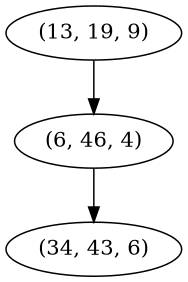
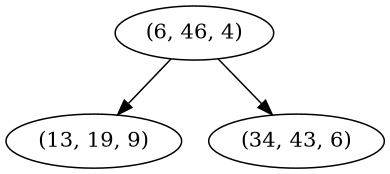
edge "(13, 19, 9)" -> "(6, 46, 4)": reversed
